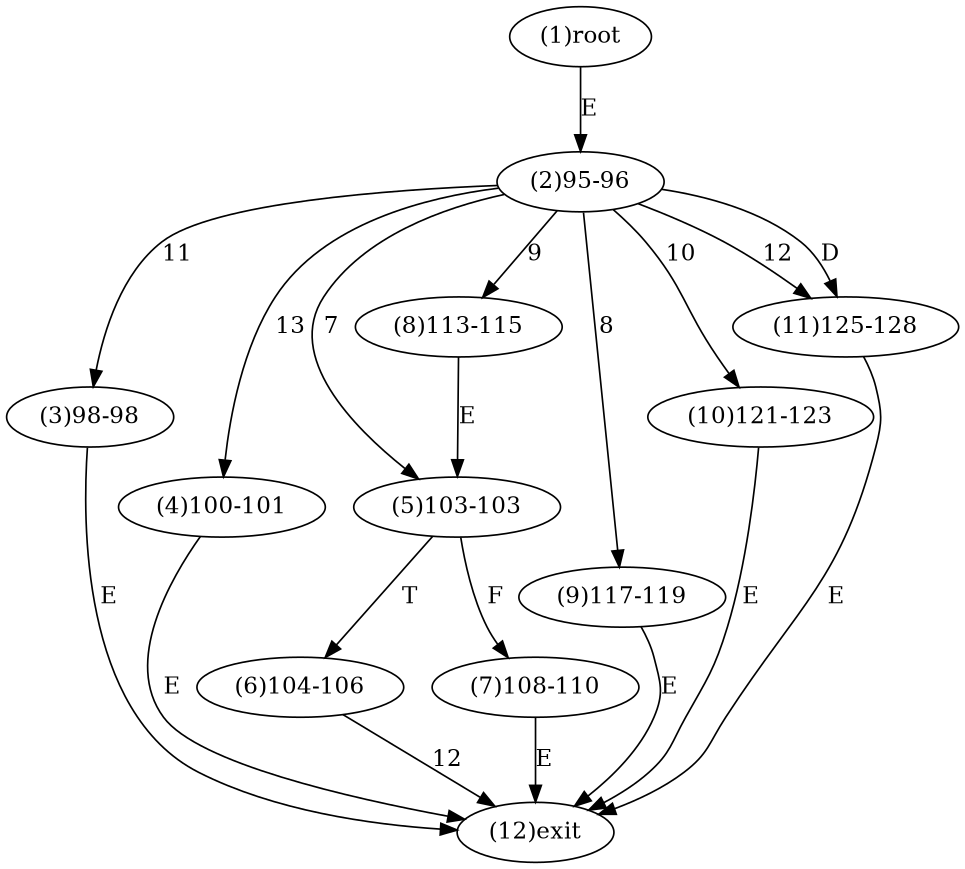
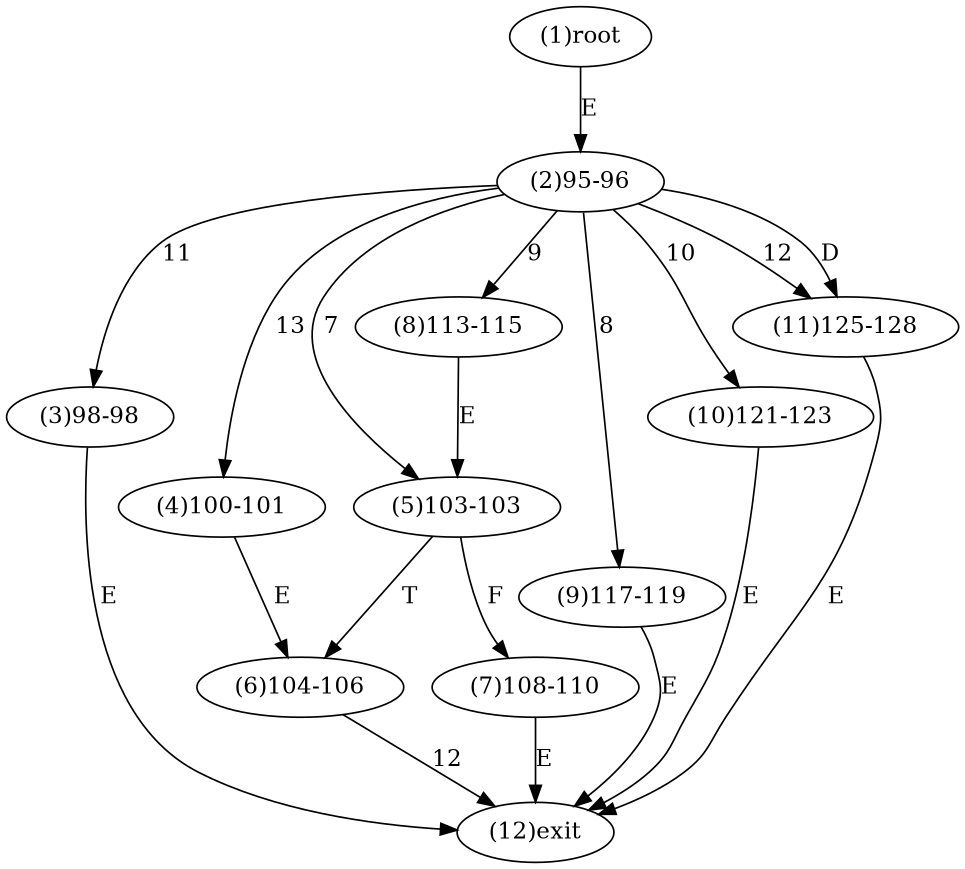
edge "(4)100-101" -> "(12)exit": now "(4)100-101" -> "(6)104-106"
